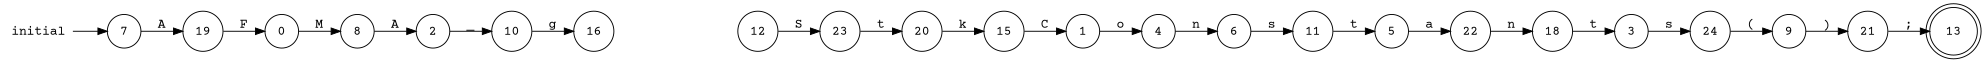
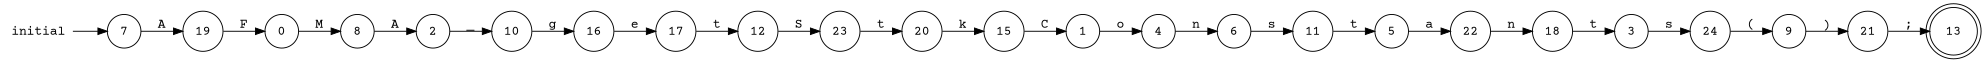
node "17": added
